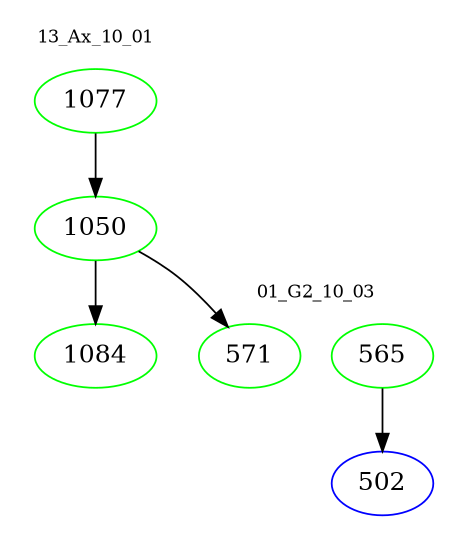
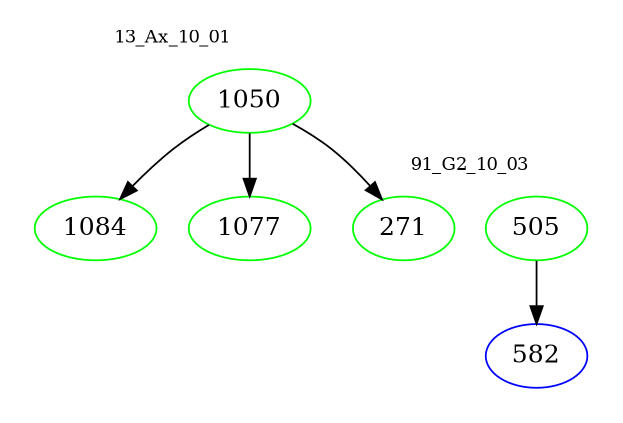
edge "1077" -> "1050": reversed
cluster "01_G2_10_03": label "01_G2_10_03" -> "91_G2_10_03"
node "571": label "571" -> "271"
node "565": label "565" -> "505"
node "502": label "502" -> "582"
